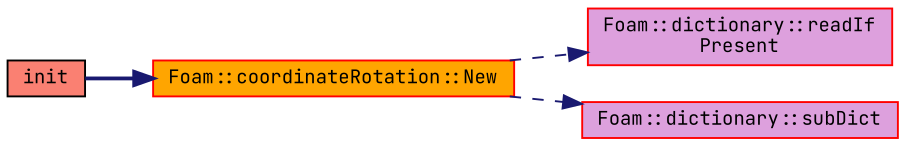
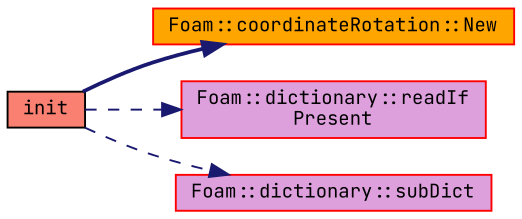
edge "Foam::coordinateRotation::New" -> "Foam::dictionary::readIf Present": now "init" -> "Foam::dictionary::readIf Present"
edge "Foam::coordinateRotation::New" -> "Foam::dictionary::subDict": now "init" -> "Foam::dictionary::subDict"
